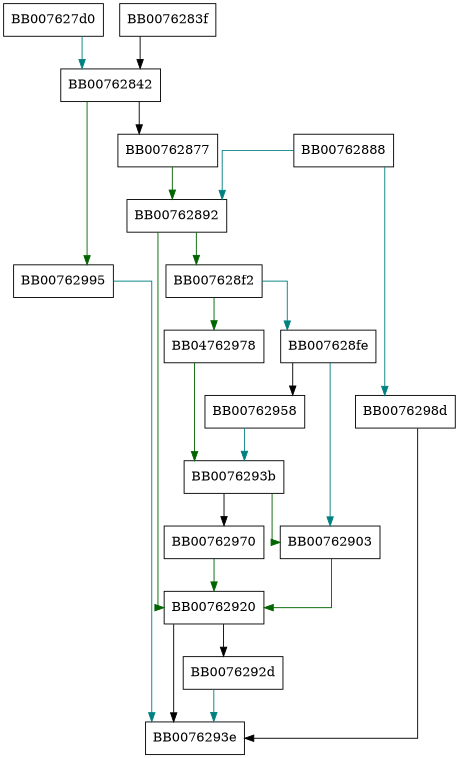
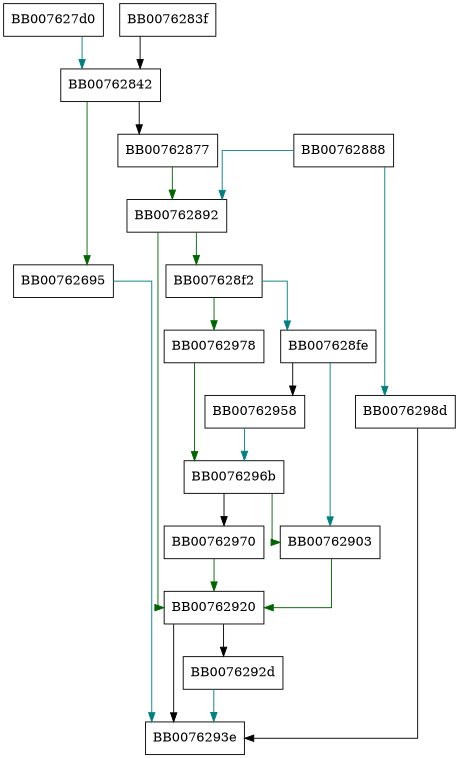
node "BB00762995": label "BB00762995" -> "BB00762695"
node "BB04762978": label "BB04762978" -> "BB00762978"
node "BB0076293b": label "BB0076293b" -> "BB0076296b"
